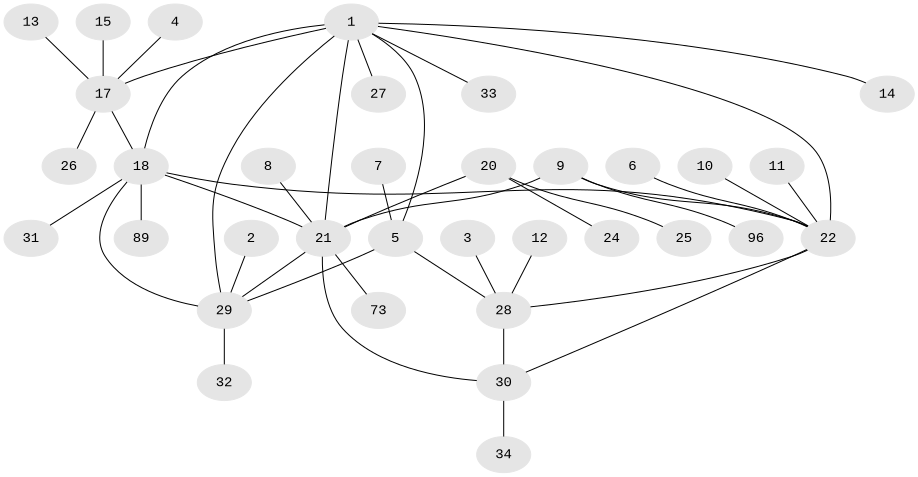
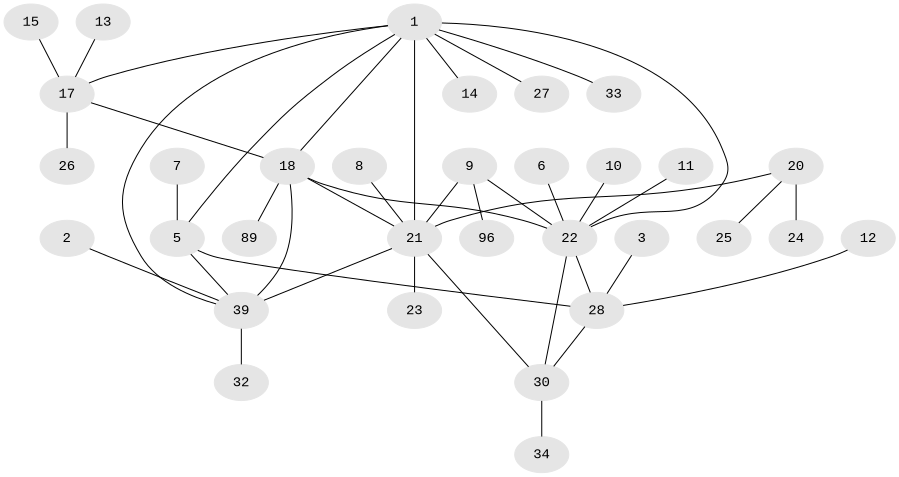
node "4": removed
node "31": removed
node "29": label "29" -> "39"
node "73": label "73" -> "23"
